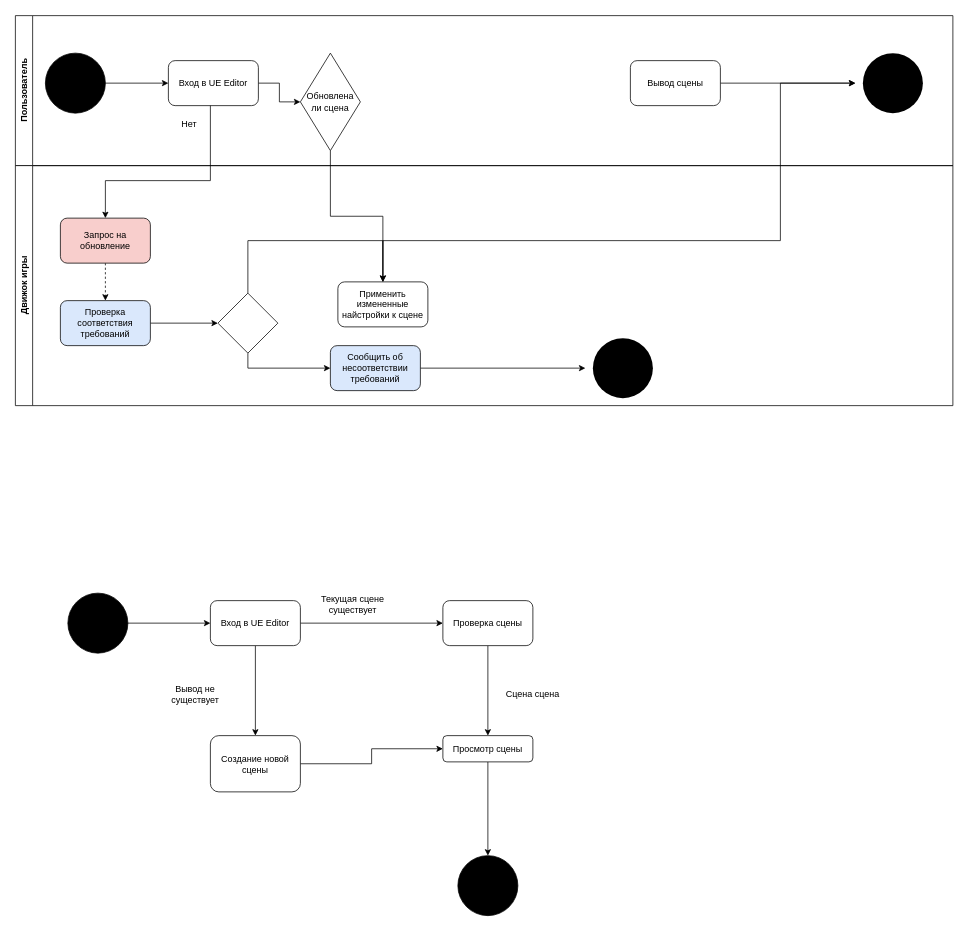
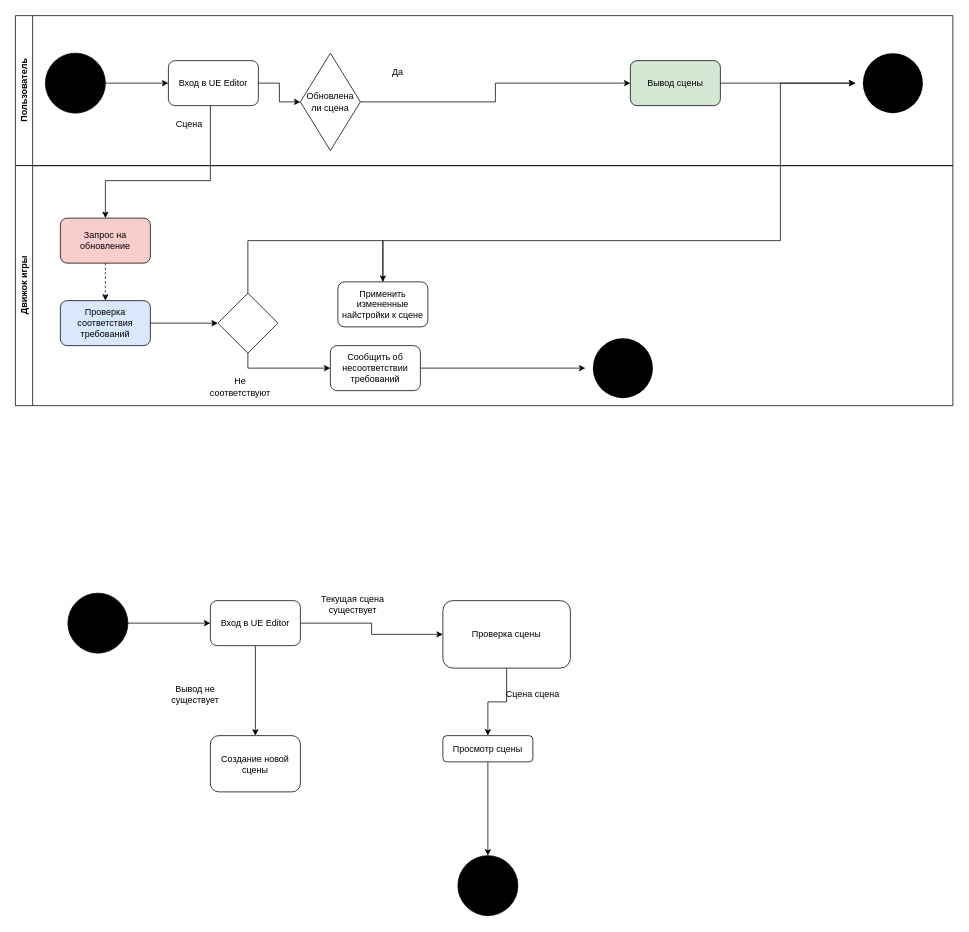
node "Да": added
node "Вывод сцены": fillcolor #ffffff -> #d5e8d4
node "Нет": label "Нет" -> "Сцена"
edge "Обновлена ли сцена" -> "Применить измененные найстройки к сцене": now "Обновлена ли сцена" -> "Вывод сцены"
node "Сообщить об несоответствии требований": fillcolor #dae8fc -> #ffffff
node "Не соответствуют": added
node "Текущая сцене существует": label "Текущая сцене существует" -> "Текущая сцена существует"
node "Проверка сцены": size 90x45 -> 128x68
edge "Создание новой сцены" -> "Просмотр сцены": removed
